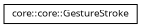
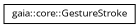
node "core::core::GestureStroke": label "core::core::GestureStroke" -> "gaia::core::GestureStroke"
